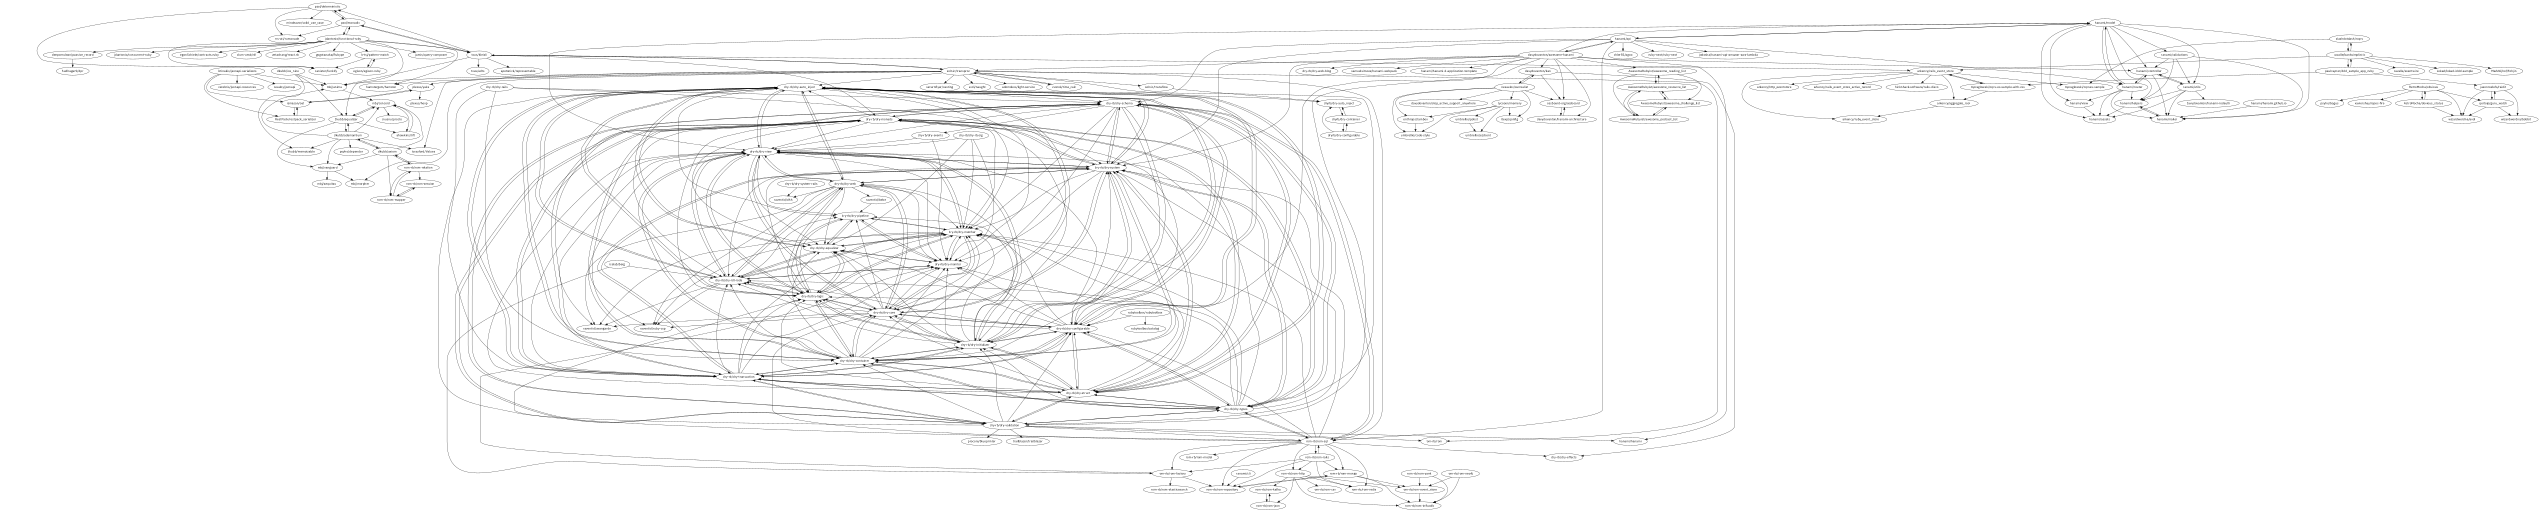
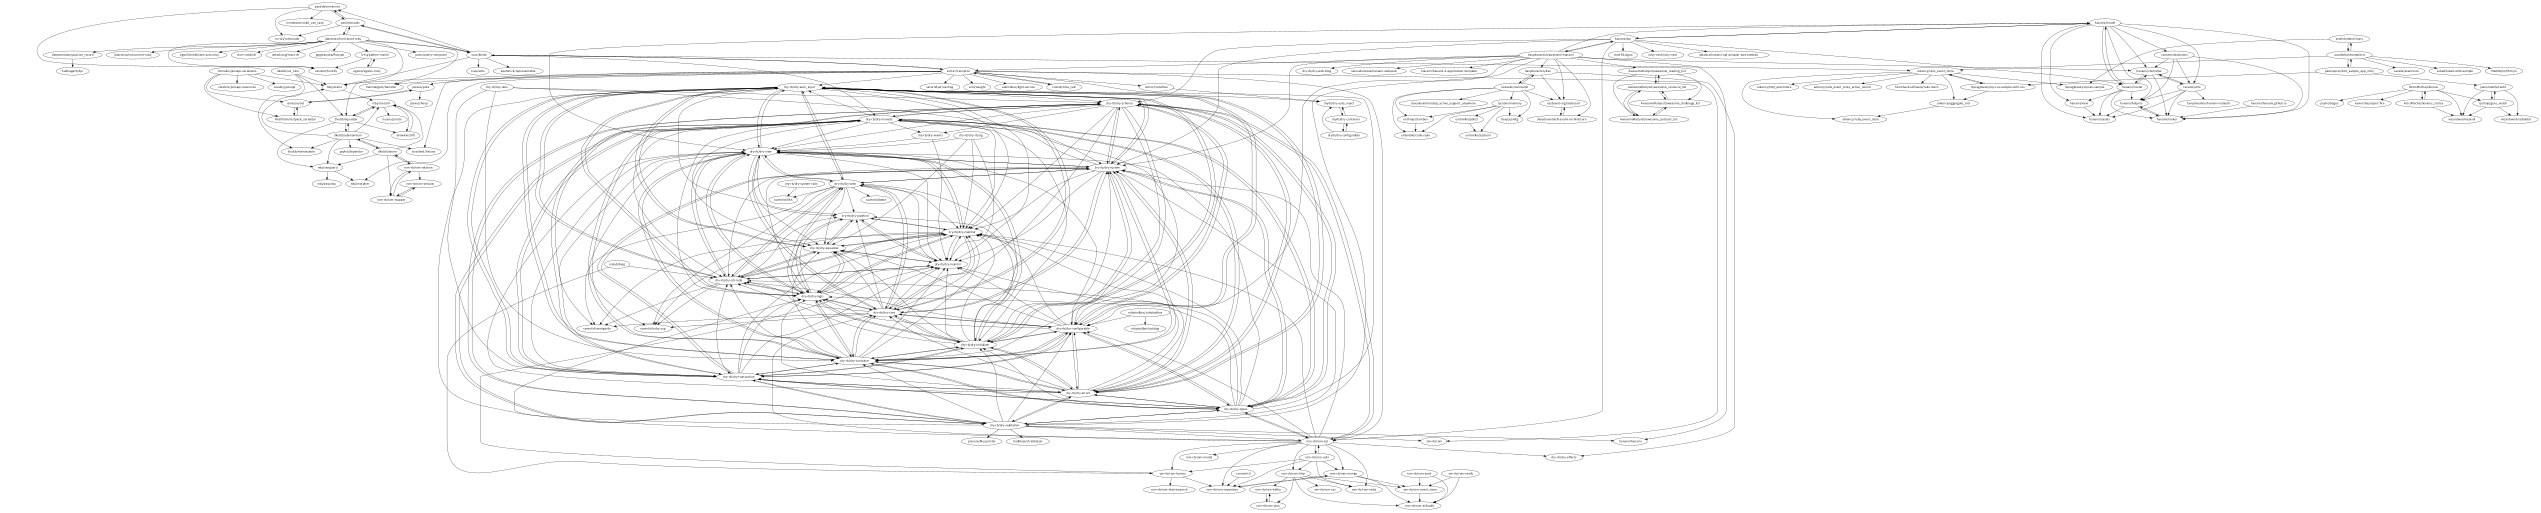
edge "dry-rb/dry-monads" -> "dry-rb/dry-system": now "dry-rb/dry-monads" -> "dry-rb/dry-events"
edge "raventid/bebe" -> "dry-rb/dry-pipeline": now "dry-rb/dry-web" -> "dry-rb/dry-pipeline"
